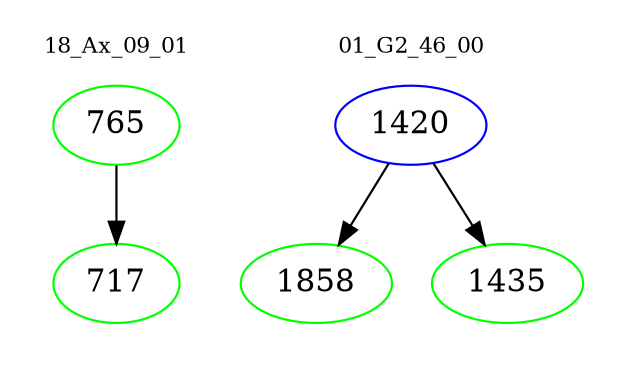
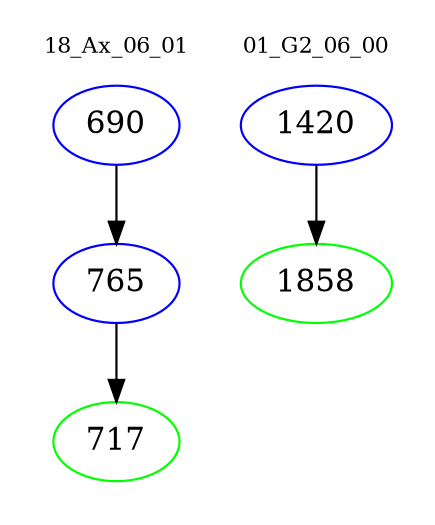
cluster "18_Ax_09_01": label "18_Ax_09_01" -> "18_Ax_06_01"
cluster "01_G2_46_00": label "01_G2_46_00" -> "01_G2_06_00"
node "765": color green -> blue
node "690": added
node "1435": removed
